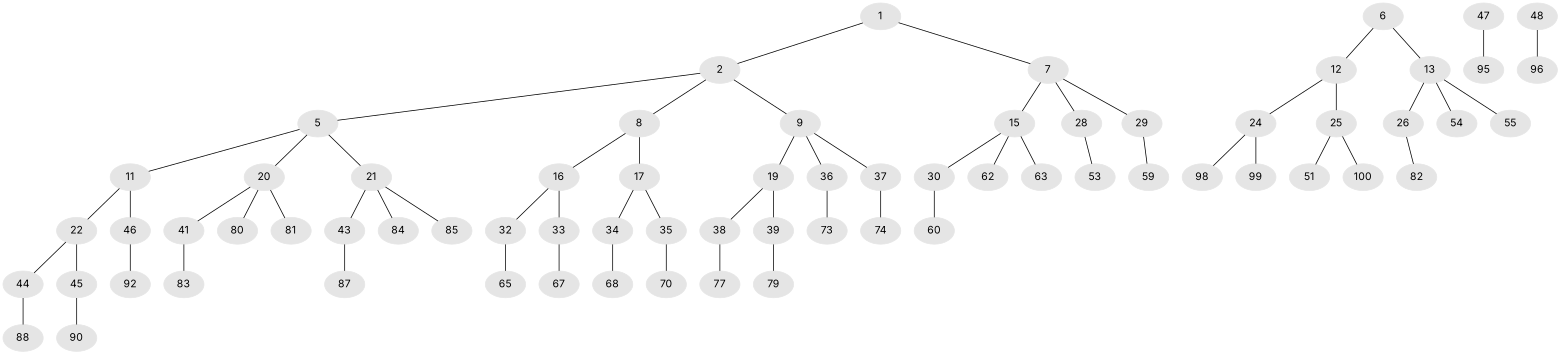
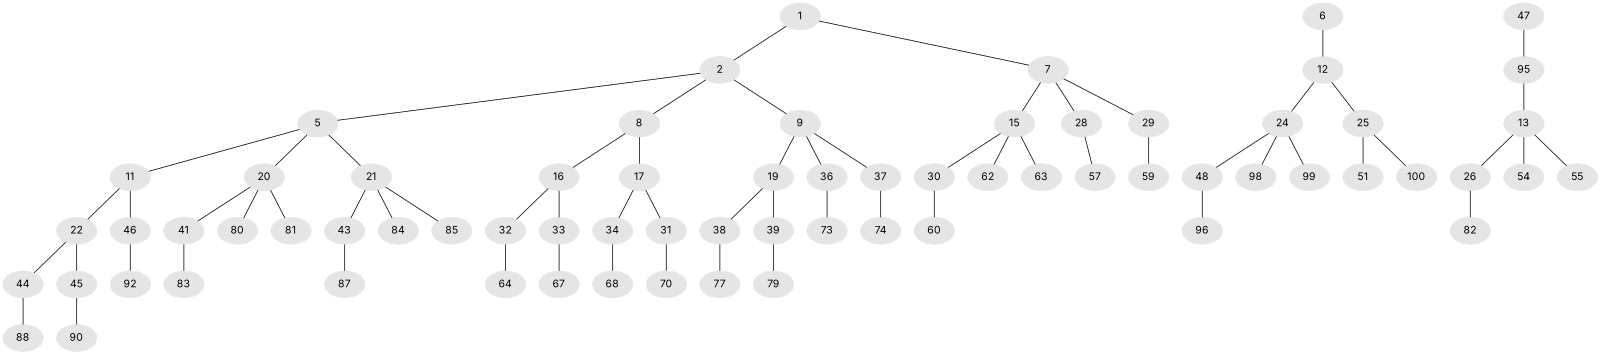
edge "6" -- "13": now "95" -- "13"
edge "24" -- "48": added
node "53": label "53" -> "57"
node "35": label "35" -> "31"
node "65": label "65" -> "64"
